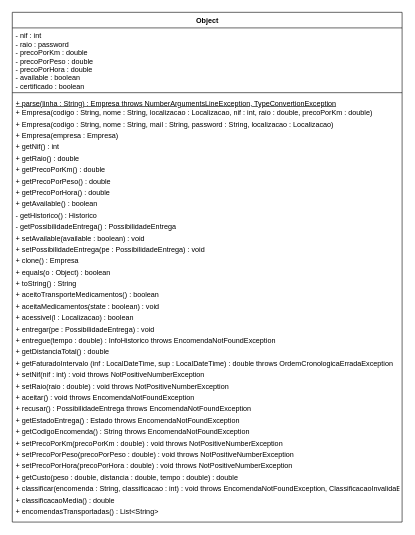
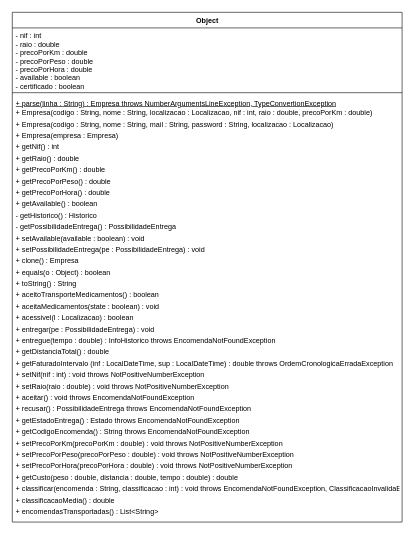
node "- nif : int - raio : password - precoPorKm : double - precoPorPeso : double - precoPorHora : double - available : boolean - certificado : boolean": label "- nif : int - raio : password - precoPorKm : double - precoPorPeso : double - precoPorHora : double - available : boolean - certificado : boolean" -> "- nif : int - raio : double - precoPorKm : double - precoPorPeso : double - precoPorHora : double - available : boolean - certificado : boolean"
